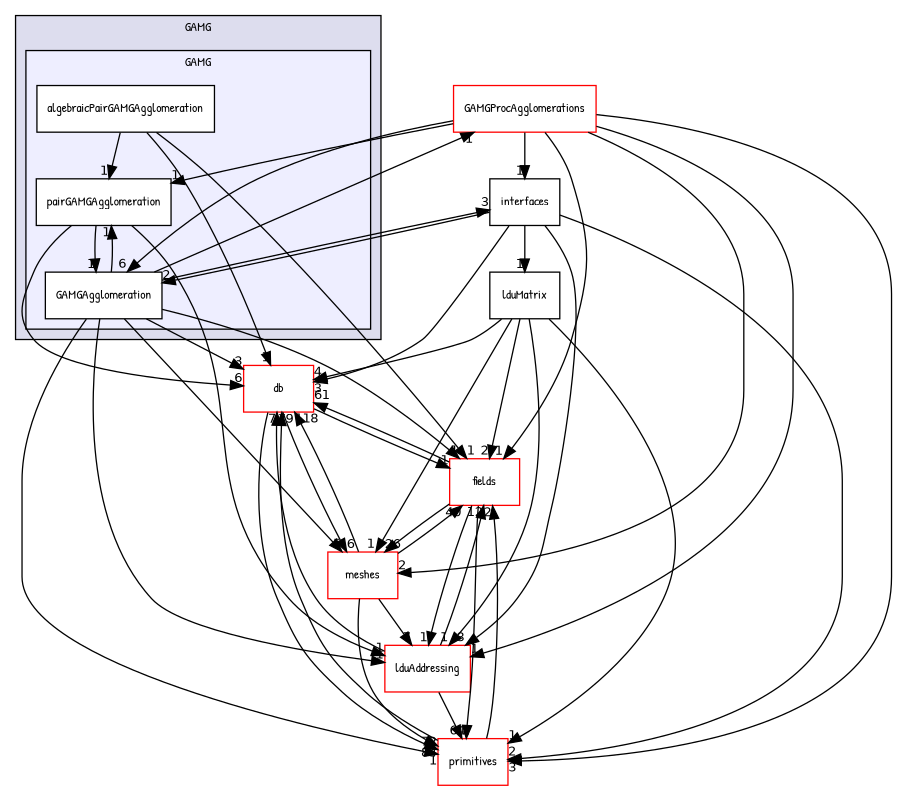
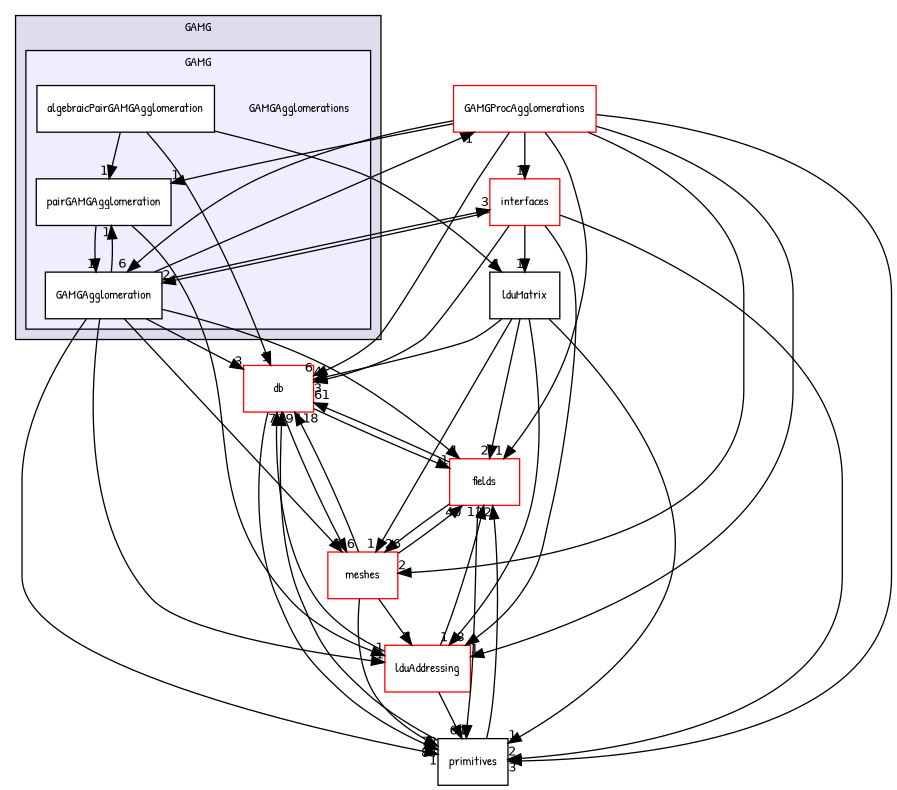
node "GAMGAgglomerations": added
node "interfaces": color black -> red
edge "algebraicPairGAMGAgglomeration" -> "fields": now "algebraicPairGAMGAgglomeration" -> "lduMatrix"
edge "pairGAMGAgglomeration" -> "db": now "GAMGProcAgglomerations" -> "db"
edge "fields" -> "lduAddressing": removed
node "primitives": color red -> black
